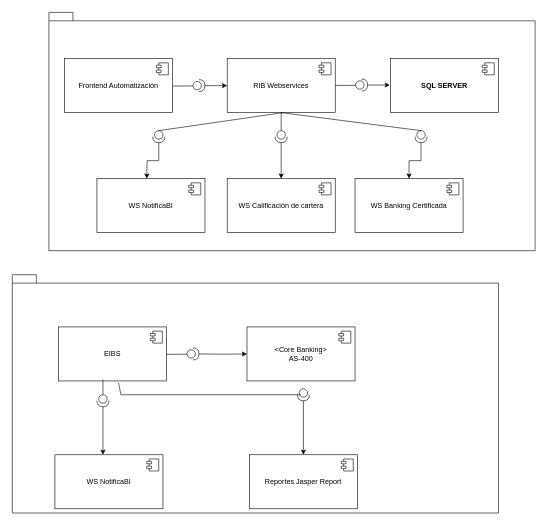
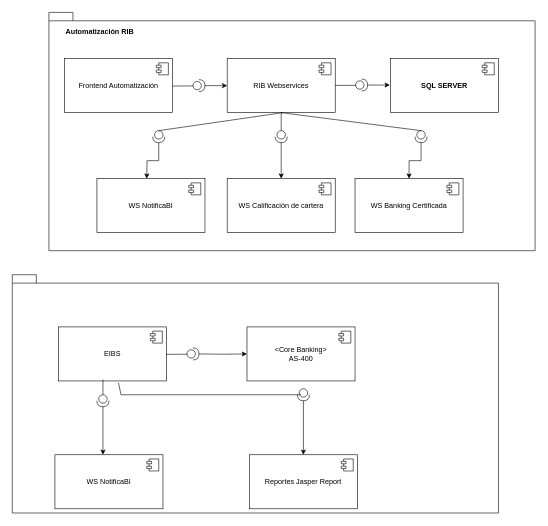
node "Automatización RIB": added
